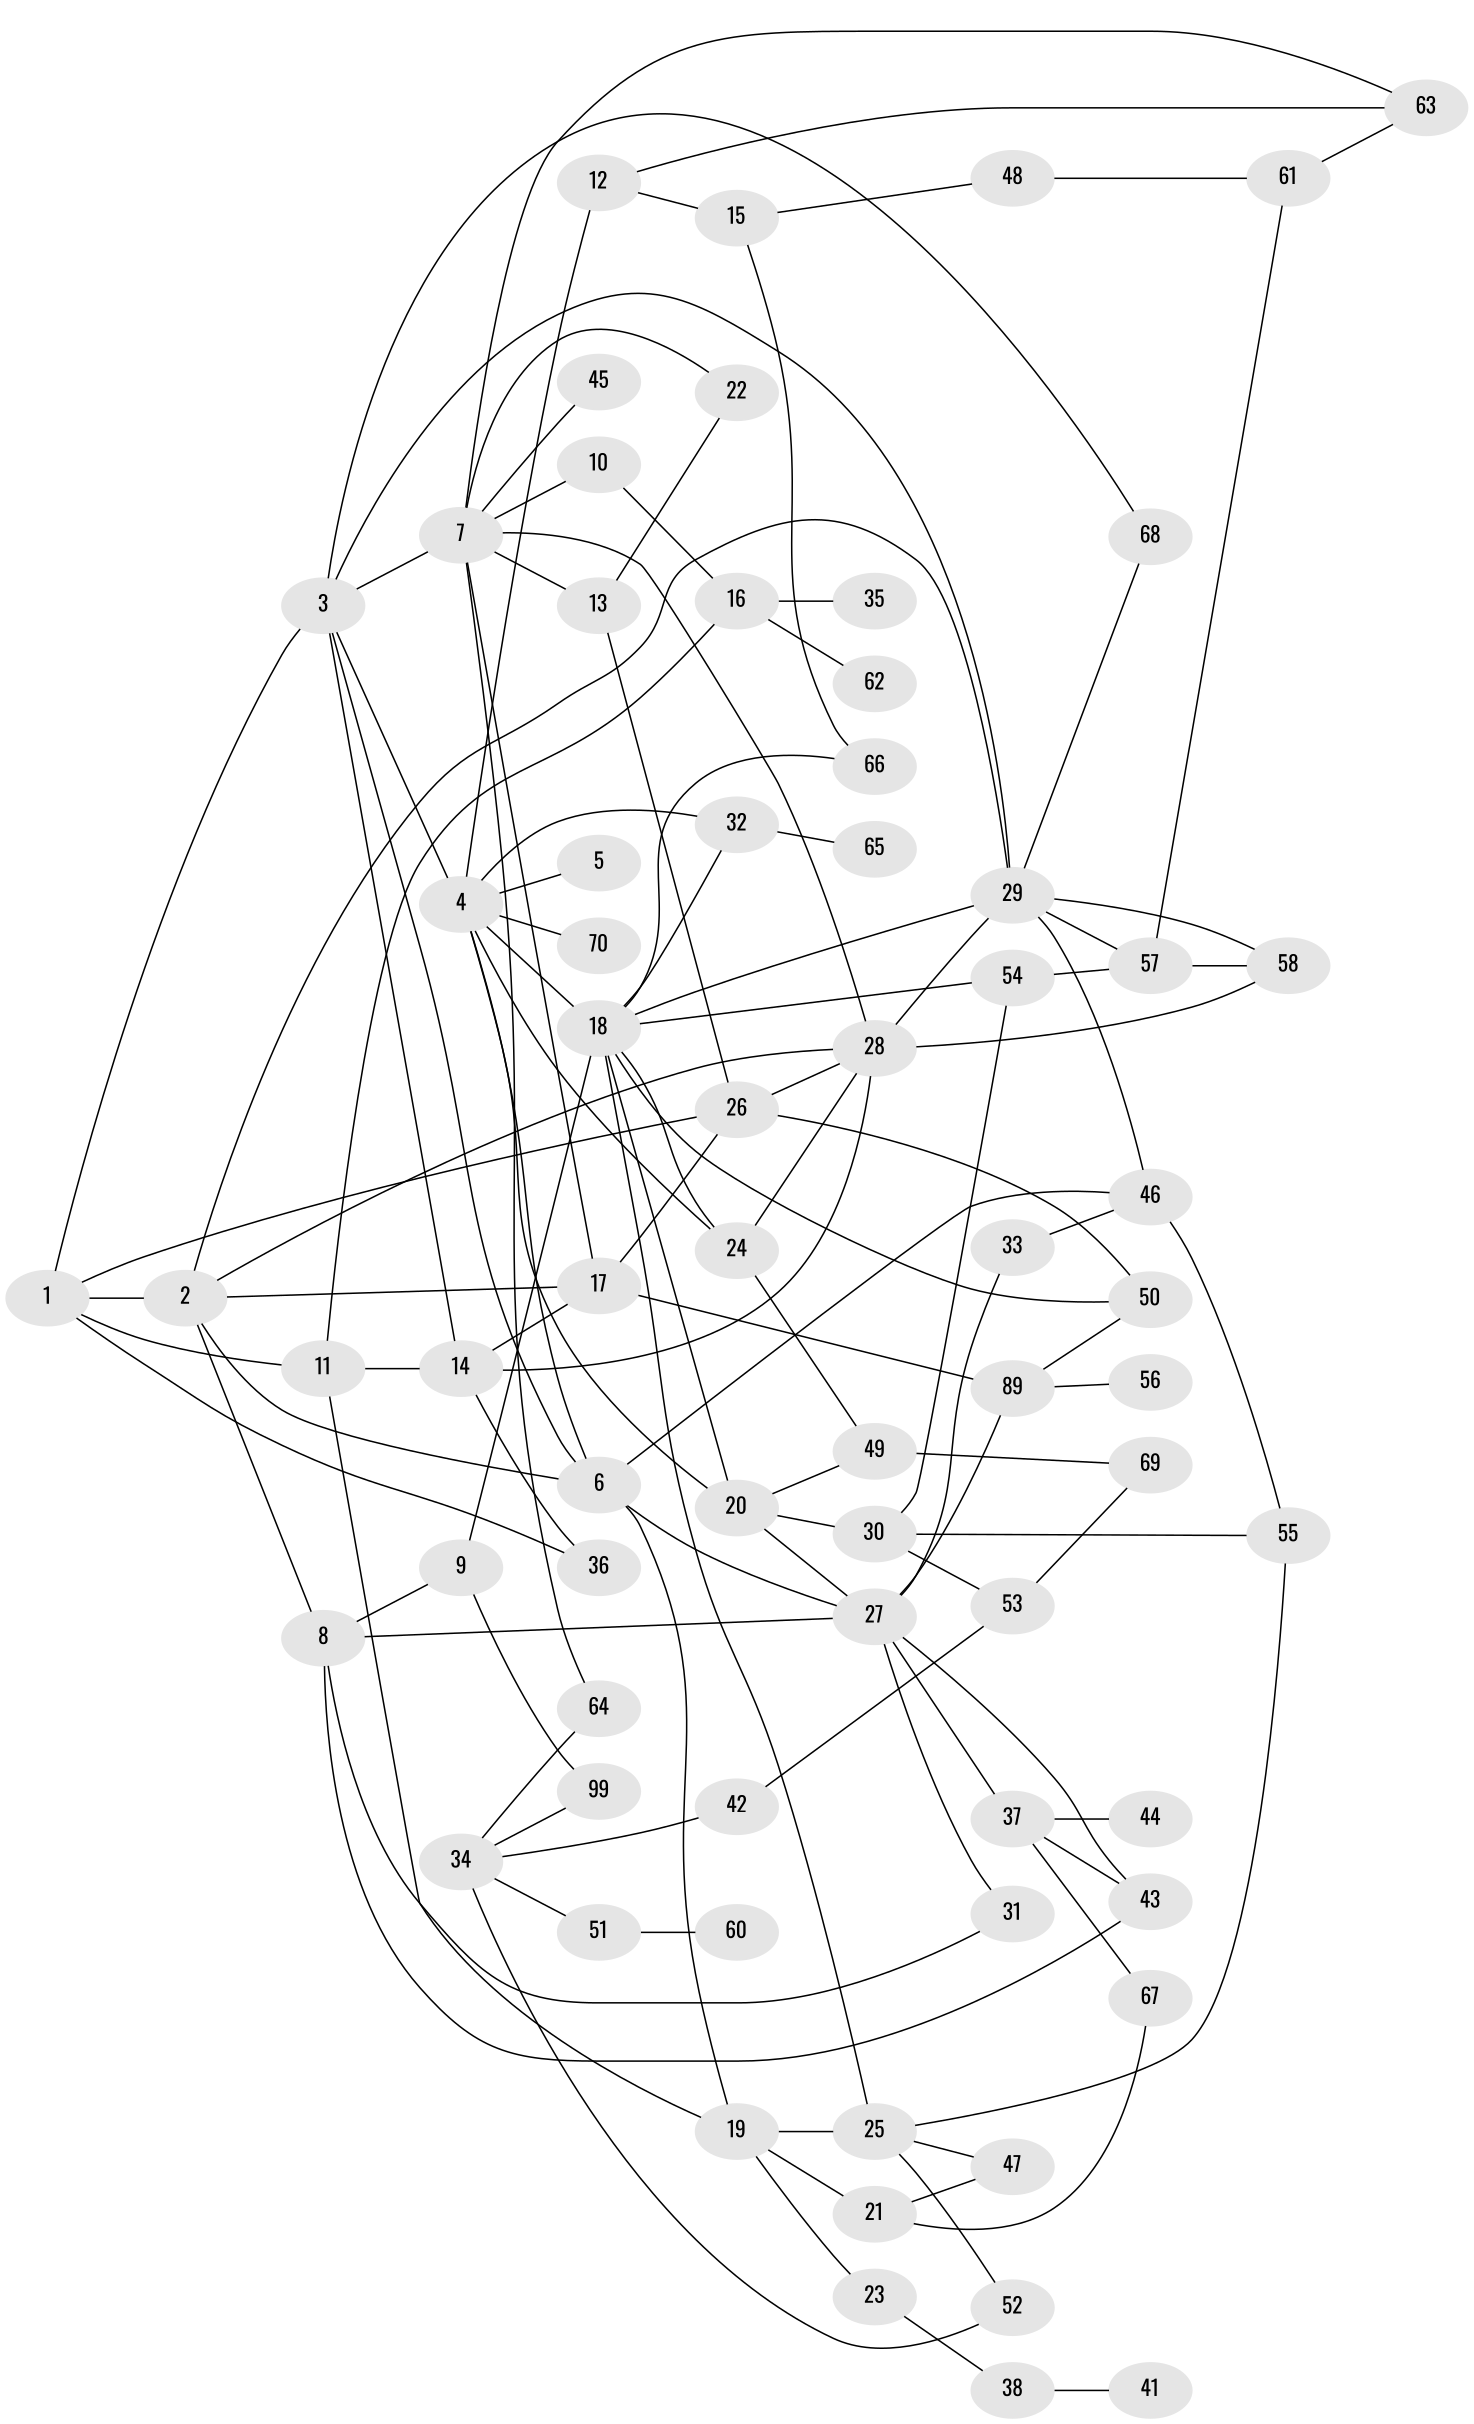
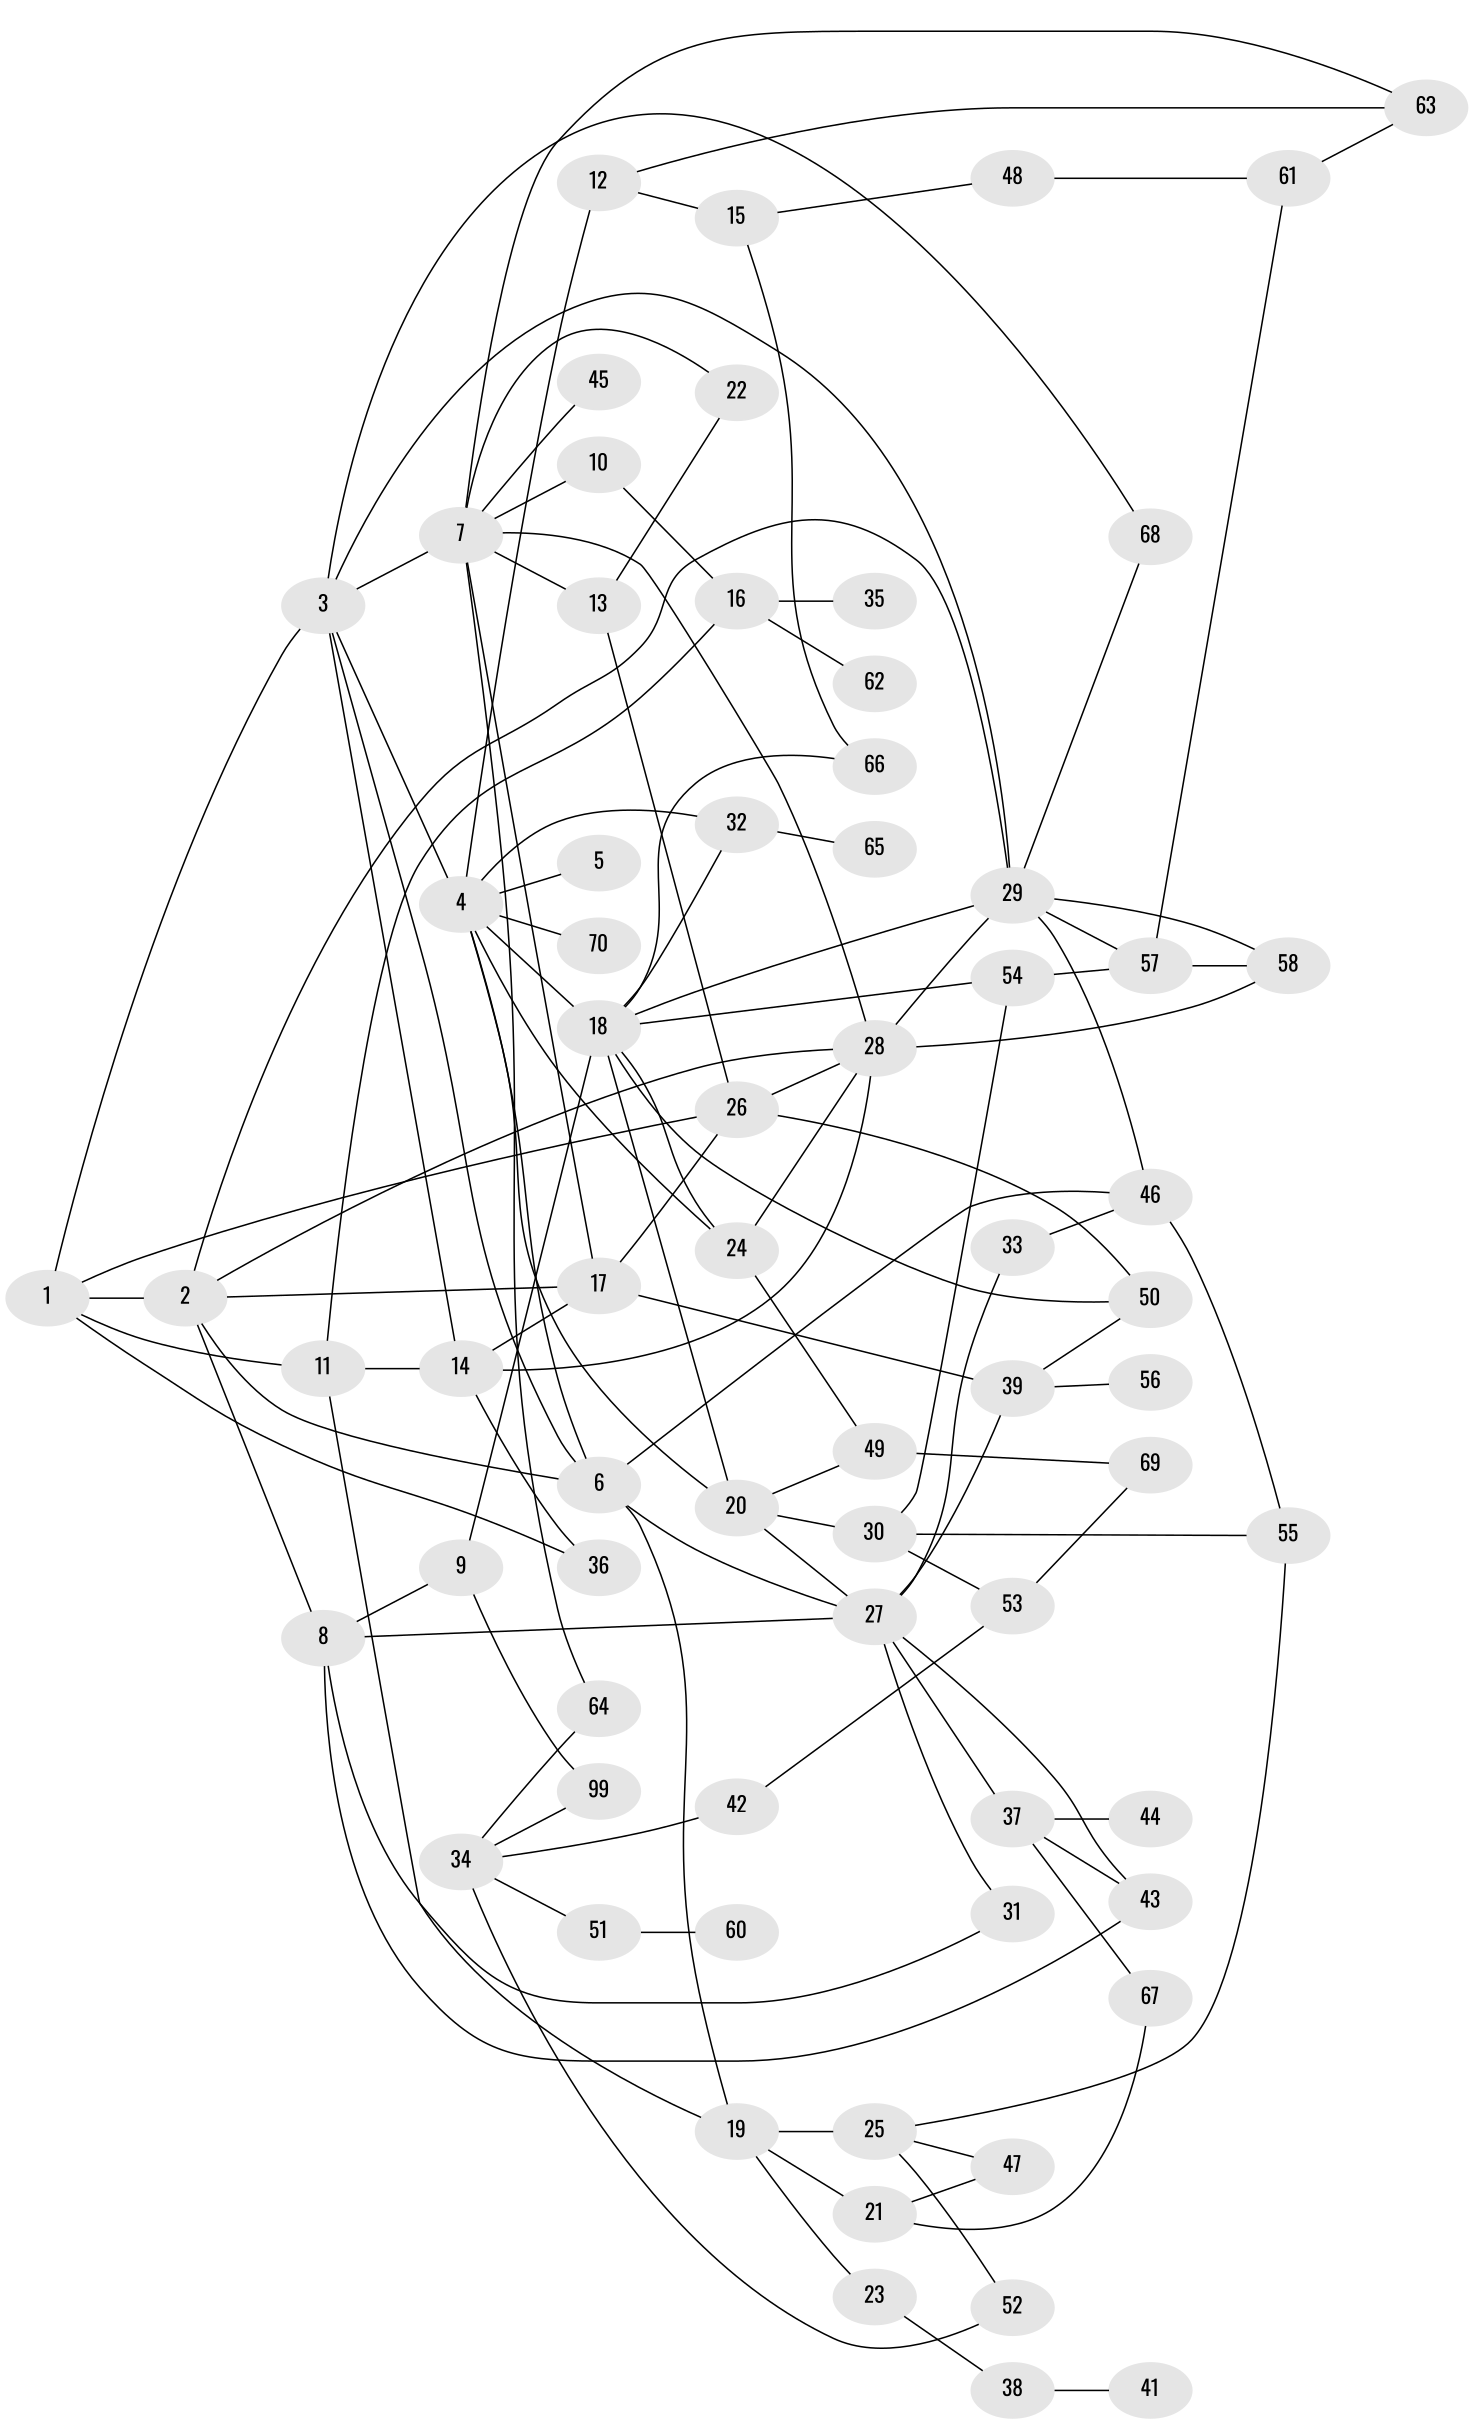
node "89": label "89" -> "39"
edge "18" -- "25": removed
